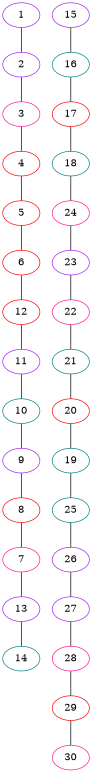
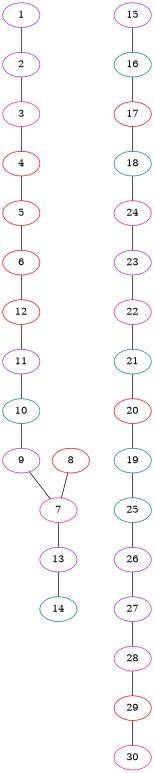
edge "9" -- "8": now "9" -- "7"
